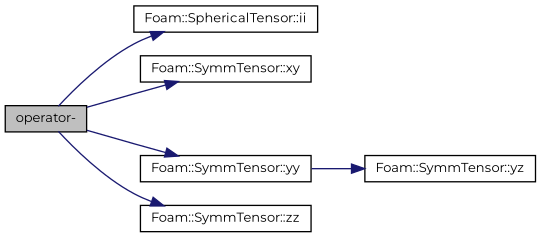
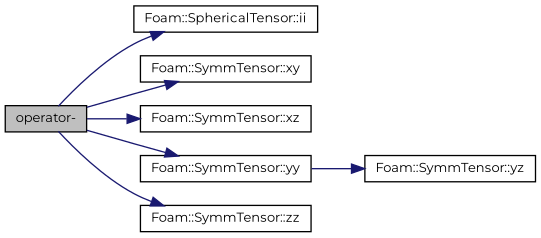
node "Foam::SymmTensor::xz": added
